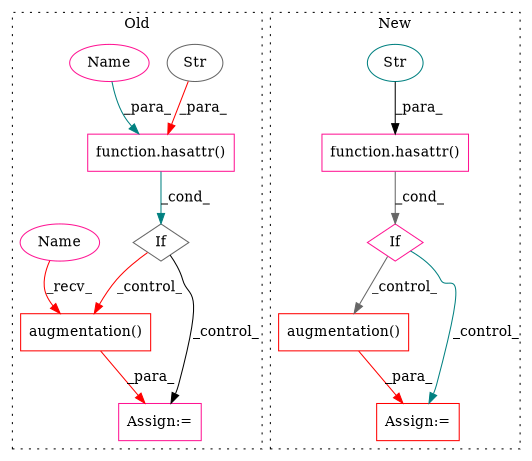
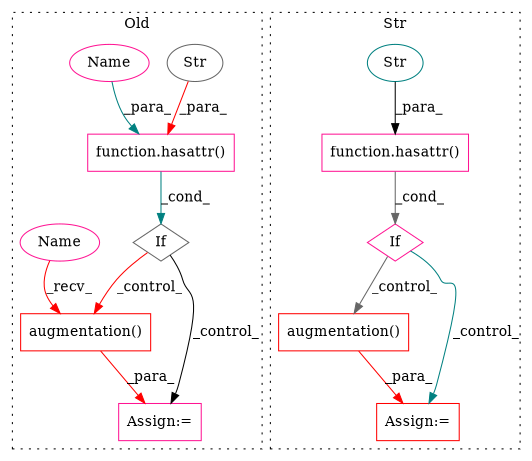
cluster "New": label "New" -> "Str"
